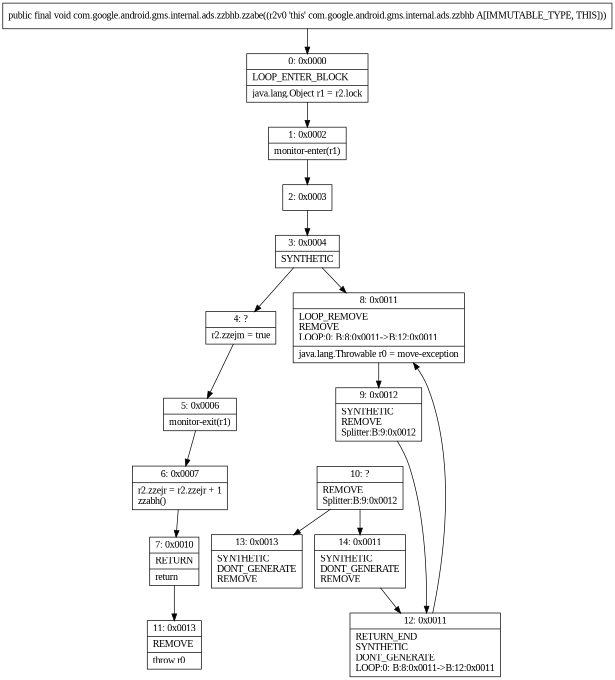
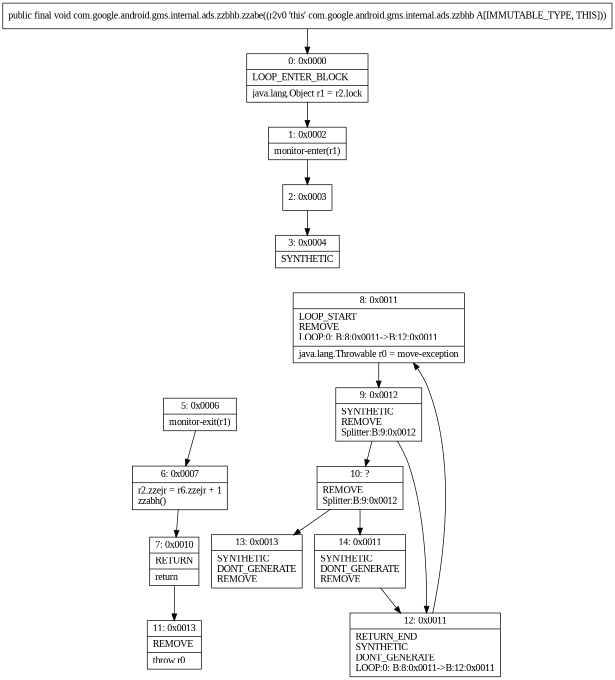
edge "3: 0x0004" -> "8: 0x0011": removed
node "8: 0x0011": text "LOOP_REMOVE" -> "LOOP_START"
node "4: ?": removed
edge "9: 0x0012" -> "10: ?": added
node "6: 0x0007": text "r2.zzejr = r2.zzejr + 1" -> "r2.zzejr = r6.zzejr + 1"
